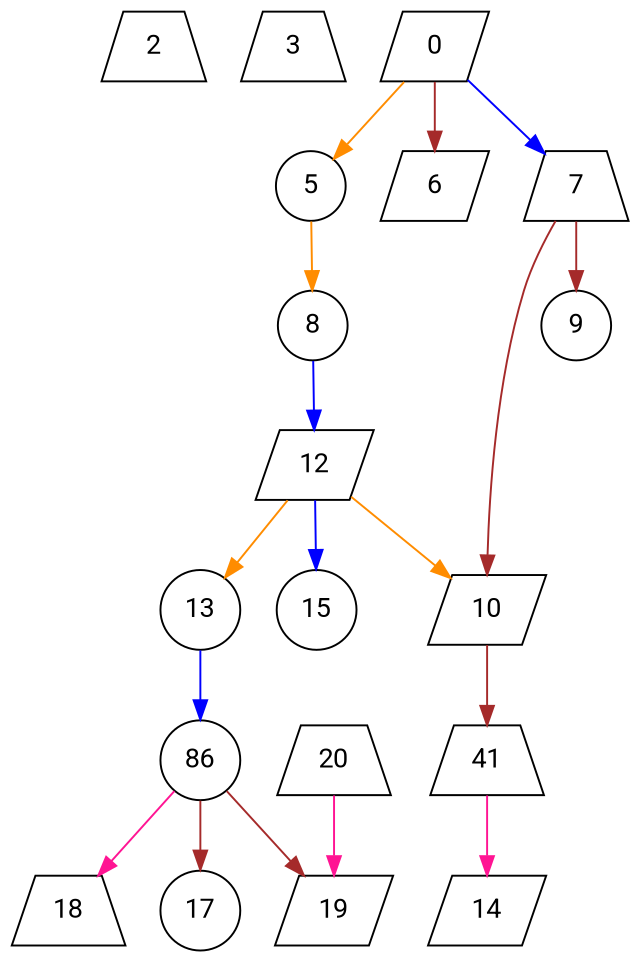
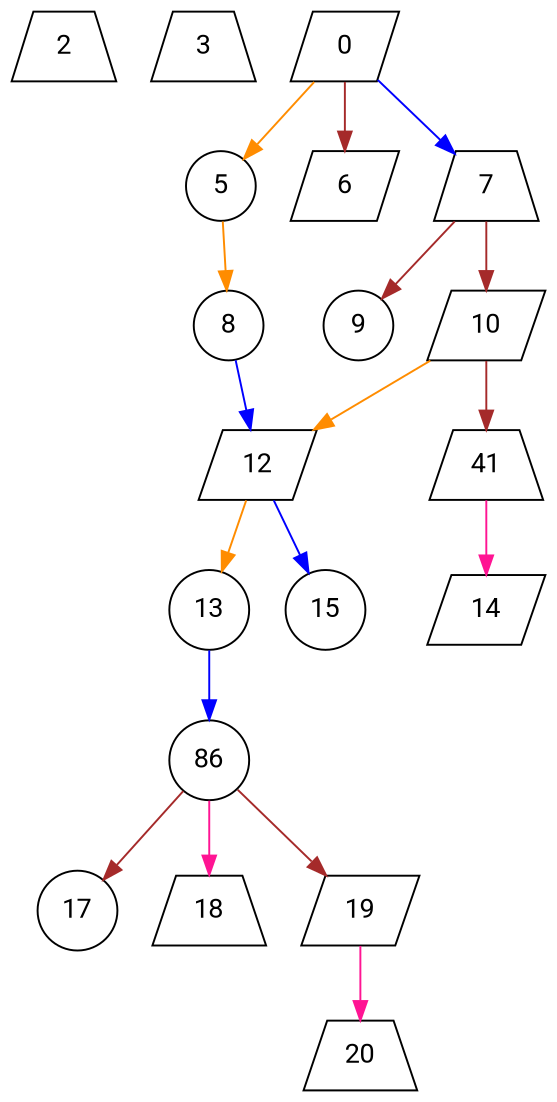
edge "12" -> "10": reversed
edge "20" -> "19": reversed
